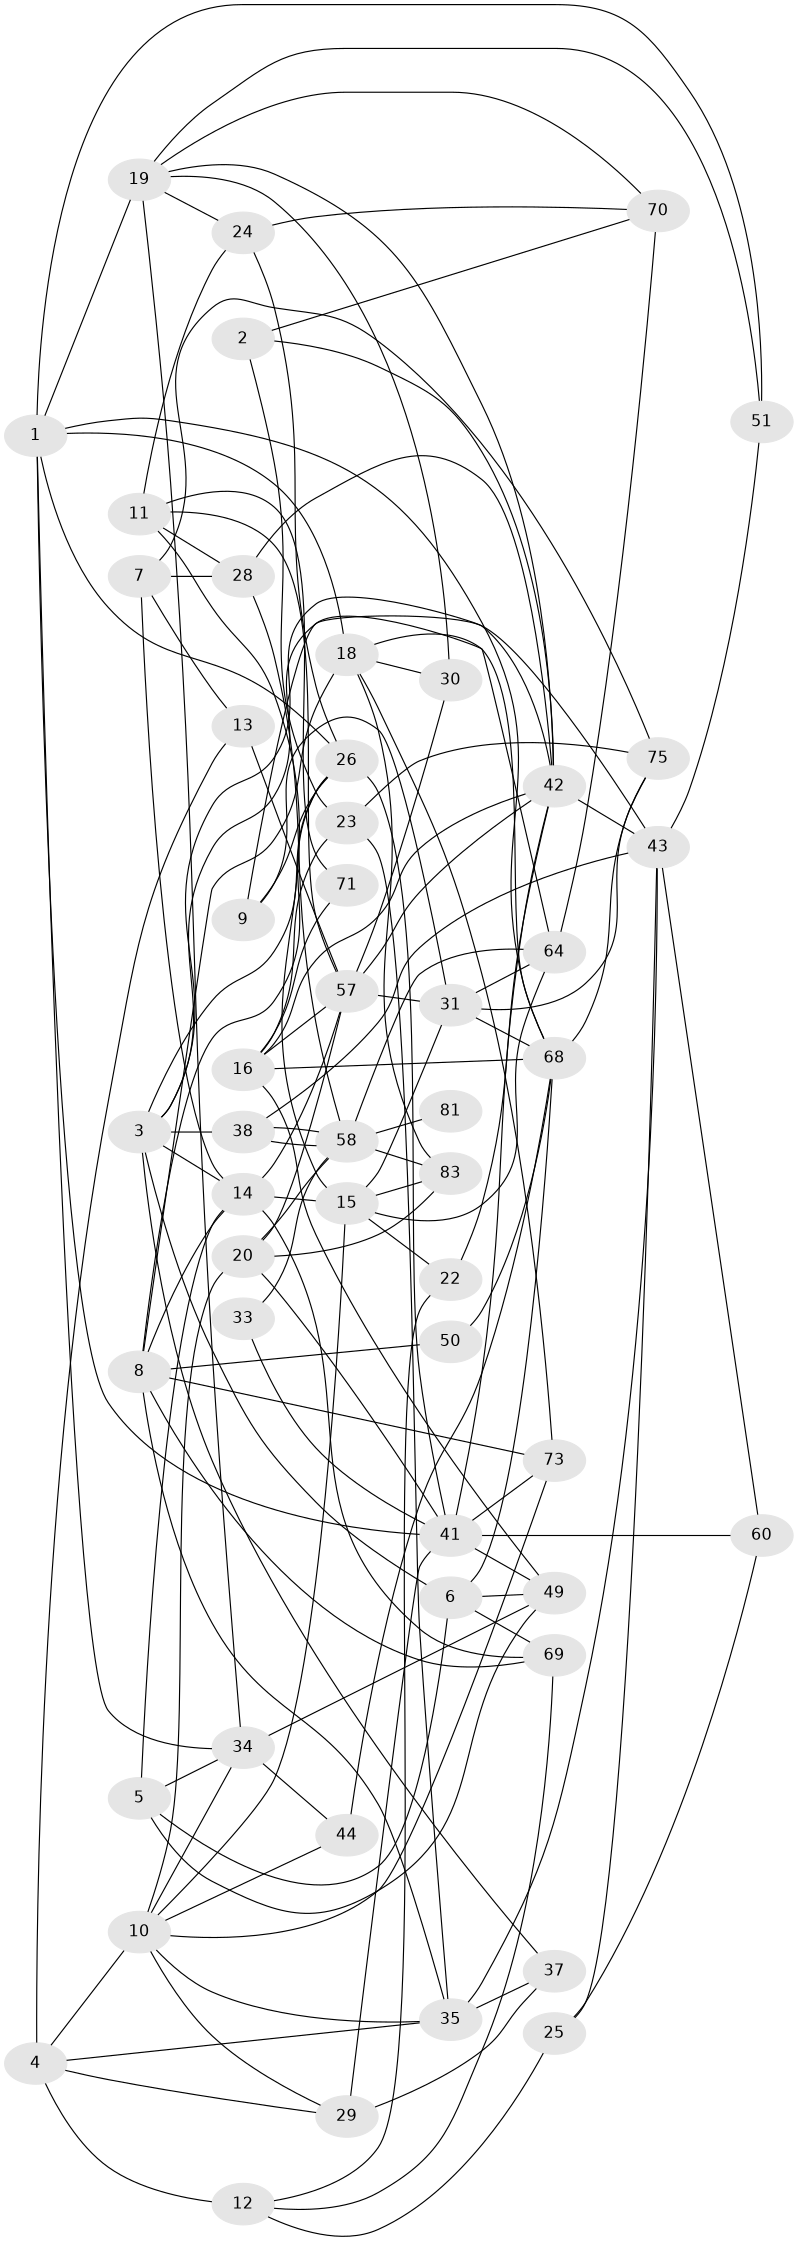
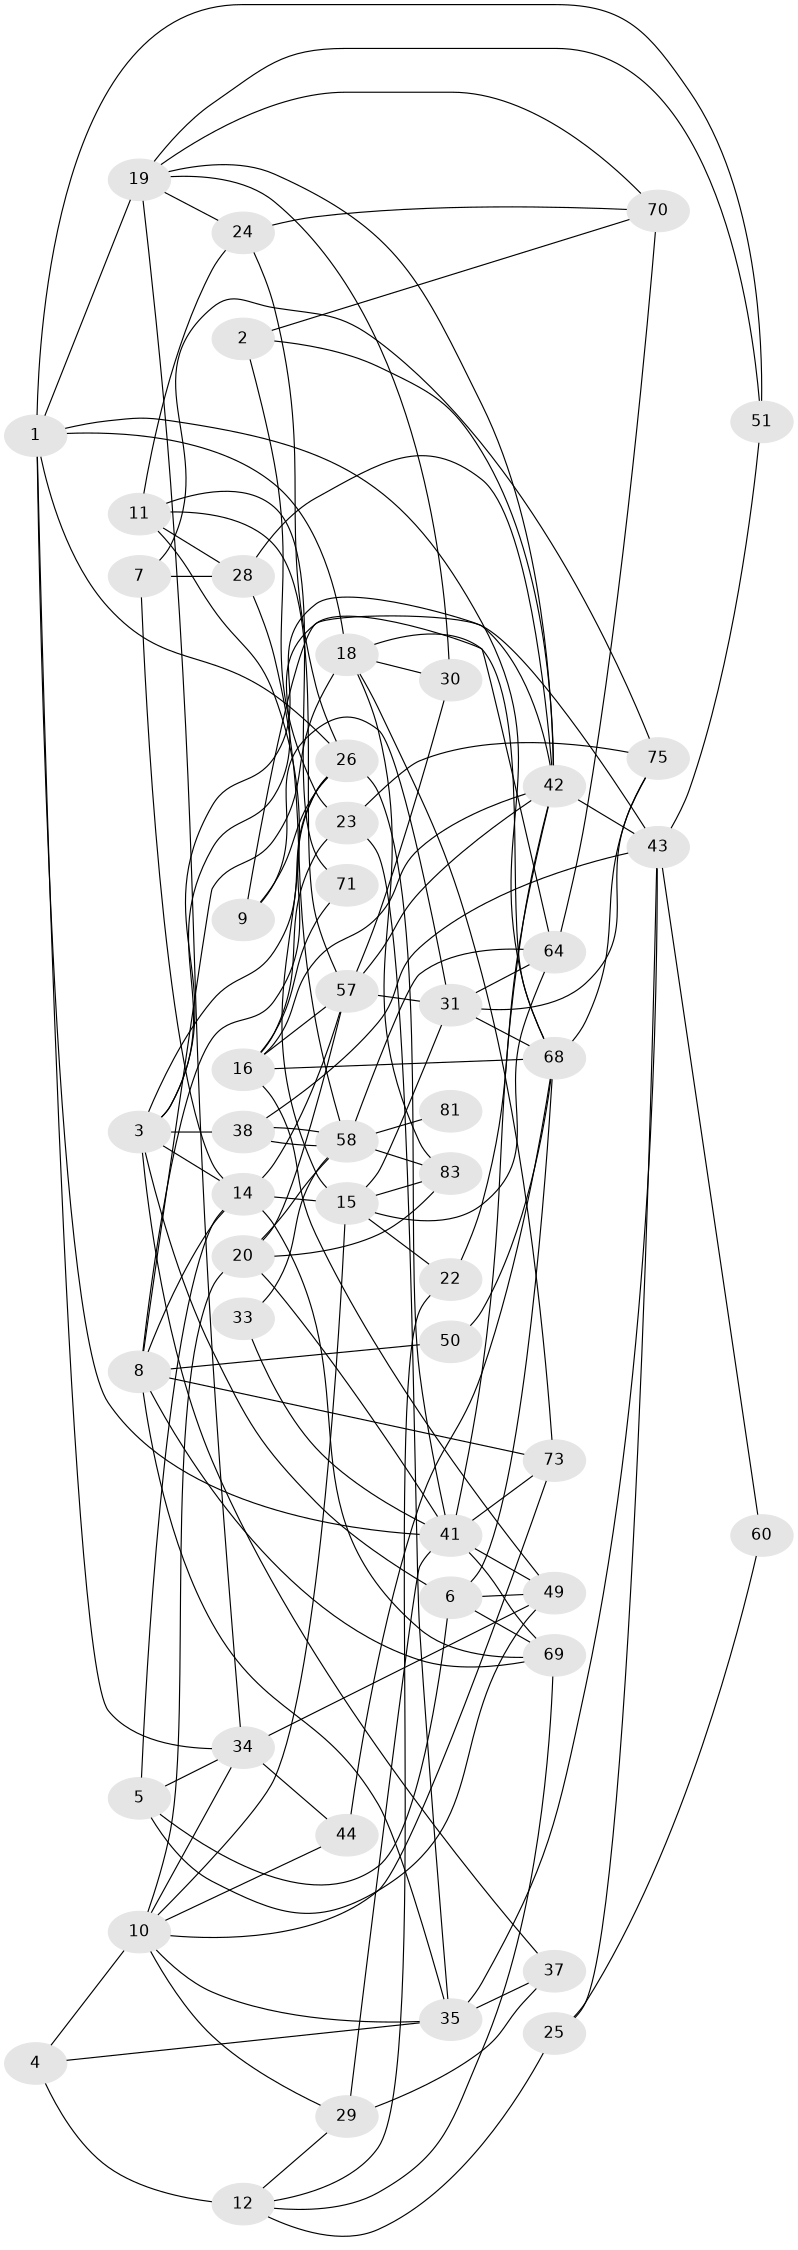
node "13": removed
edge "41" -- "60": now "41" -- "69"
edge "4" -- "29": now "12" -- "29"
